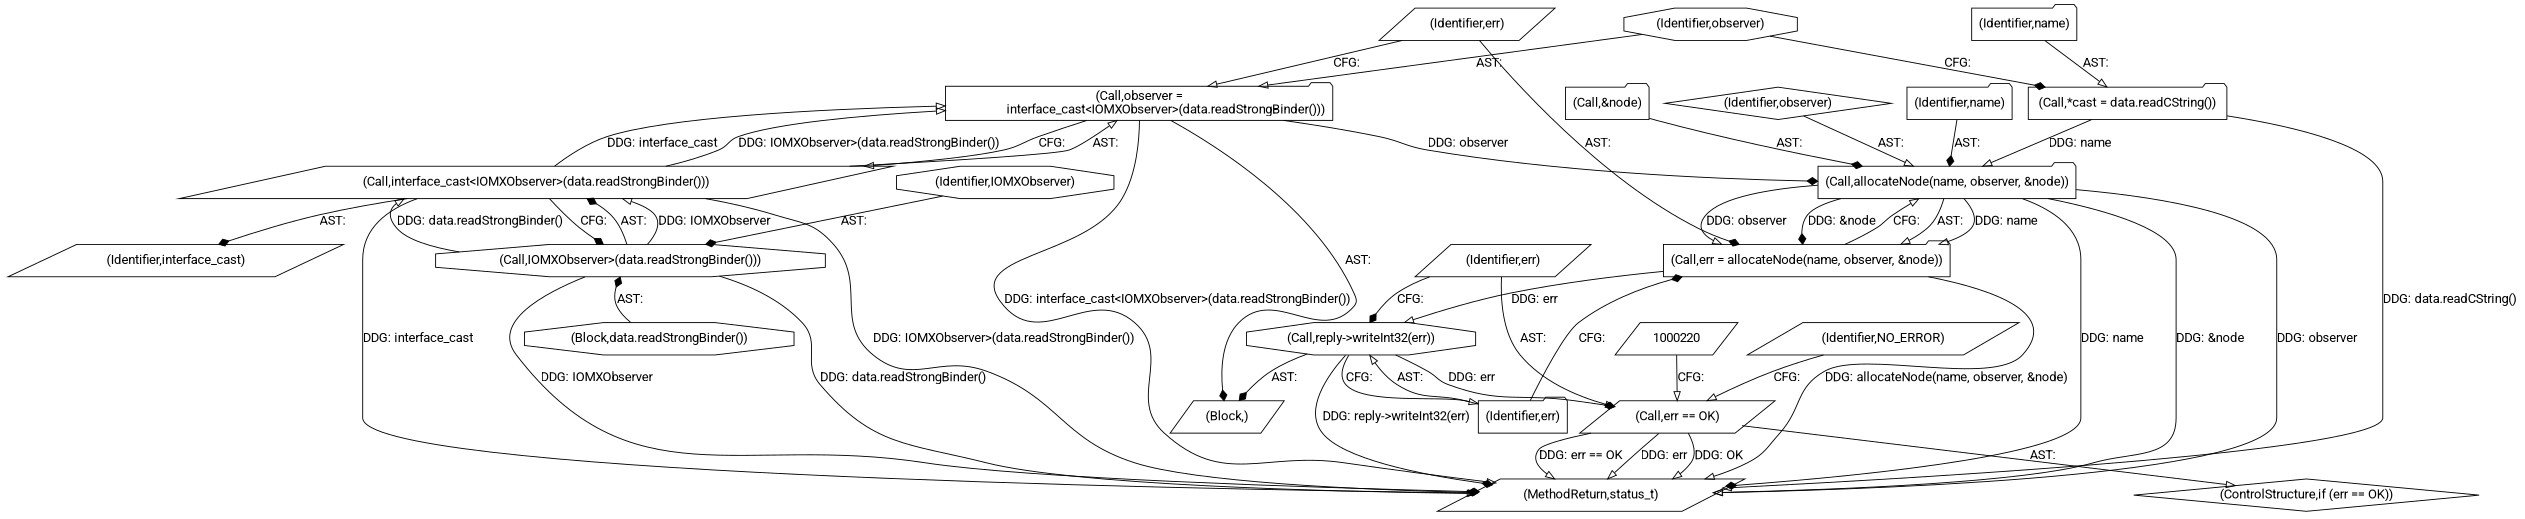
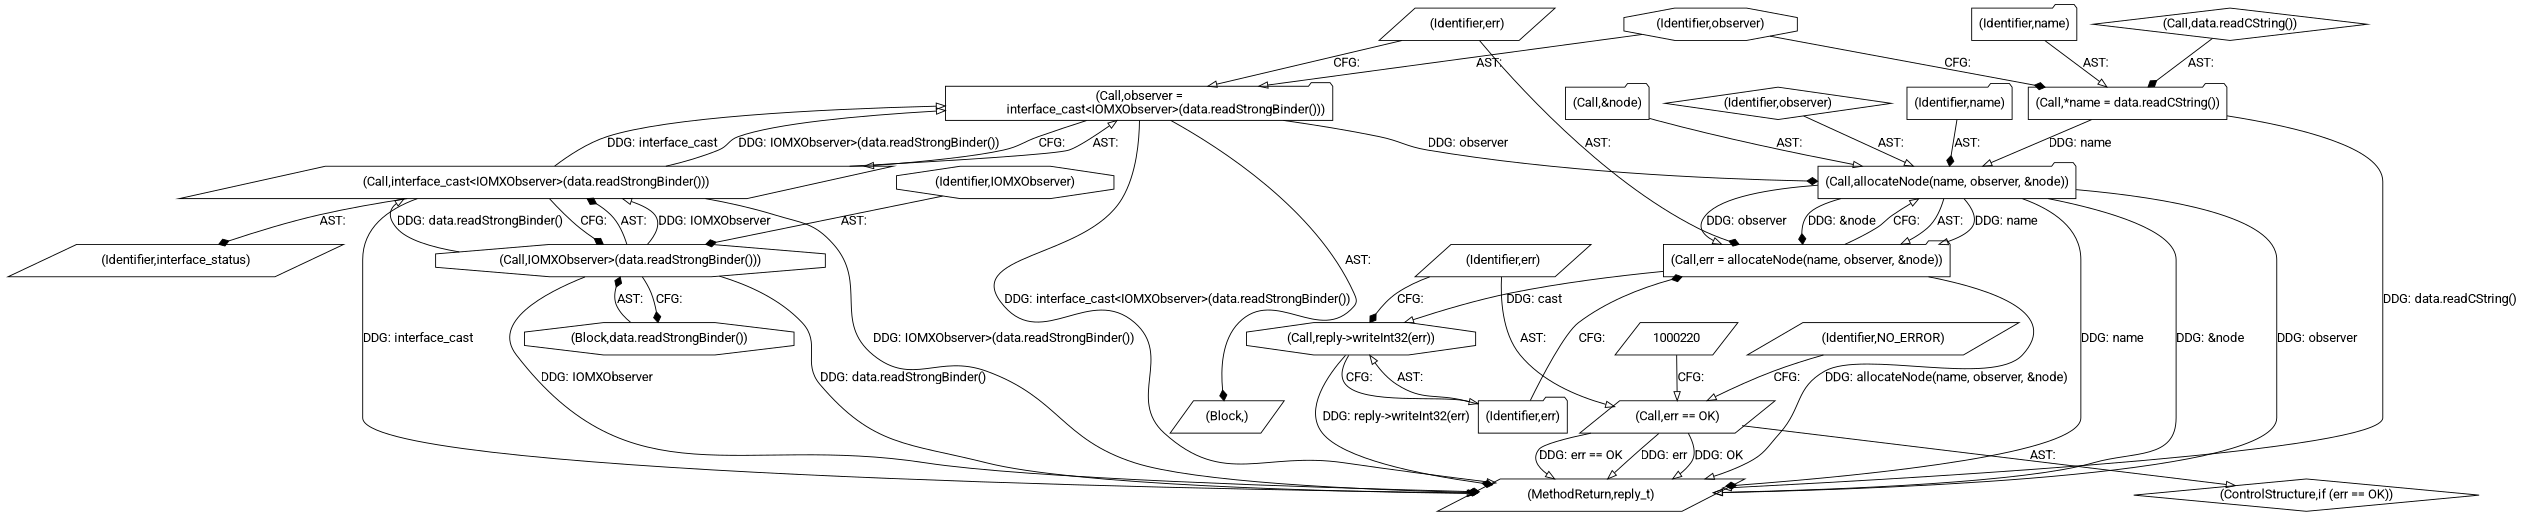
node "(Call,data.readCString())": added
node "(Call,*cast = data.readCString())": label "(Call,*cast = data.readCString())" -> "(Call,*name = data.readCString())"
edge "(Call,&node)" -> "(Call,allocateNode(name, observer, &node))": arrowhead diamond -> onormal
node "(Identifier,interface_cast)": label "(Identifier,interface_cast)" -> "(Identifier,interface_status)"
edge "(Call,IOMXObserver>(data.readStrongBinder()))" -> "(Block,data.readStrongBinder())": added, label "CFG:"
edge "(Call,err = allocateNode(name, observer, &node))" -> "(Call,reply->writeInt32(err))": label "DDG: err" -> "DDG: cast"
edge "(Call,reply->writeInt32(err))" -> "(Block,)": removed, label "AST:"
edge "(Call,reply->writeInt32(err))" -> "(Call,err == OK)": removed, label "DDG: err"
node "(MethodReturn,status_t)": label "(MethodReturn,status_t)" -> "(MethodReturn,reply_t)"
